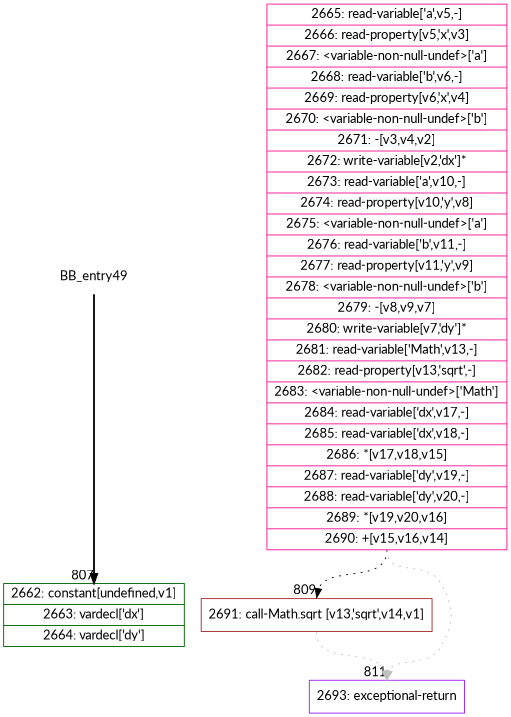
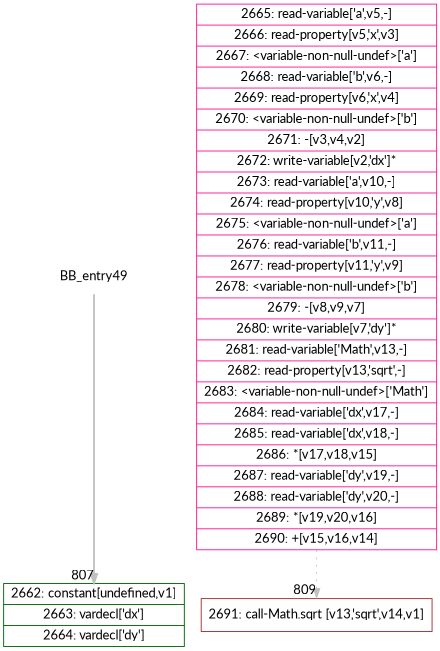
edge "BB_entry49" -> "2662: constant[undefined,v1]": color black -> gray
edge "2665: read-variable['a',v5,-]" -> "2691: call-Math.sqrt [v13,'sqrt',v14,v1]": color black -> gray
node "2693: exceptional-return": removed
